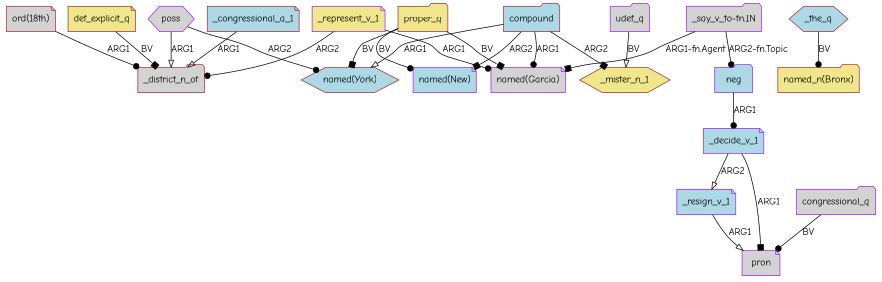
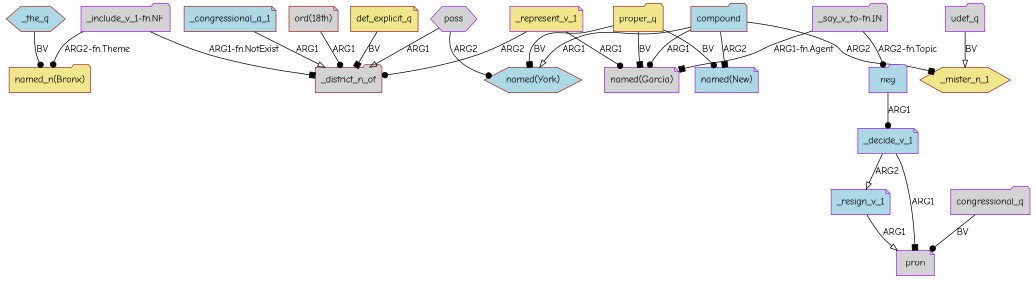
node "_include_v_1-fn.NF": added
